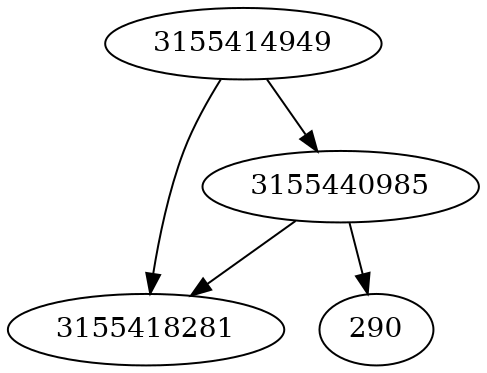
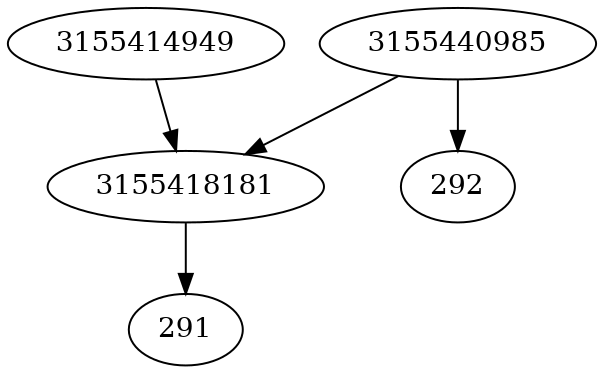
edge "3155414949" -> "3155440985": removed
node "3155418281": label "3155418281" -> "3155418181"
node "291": added
node "290": label "290" -> "292"
